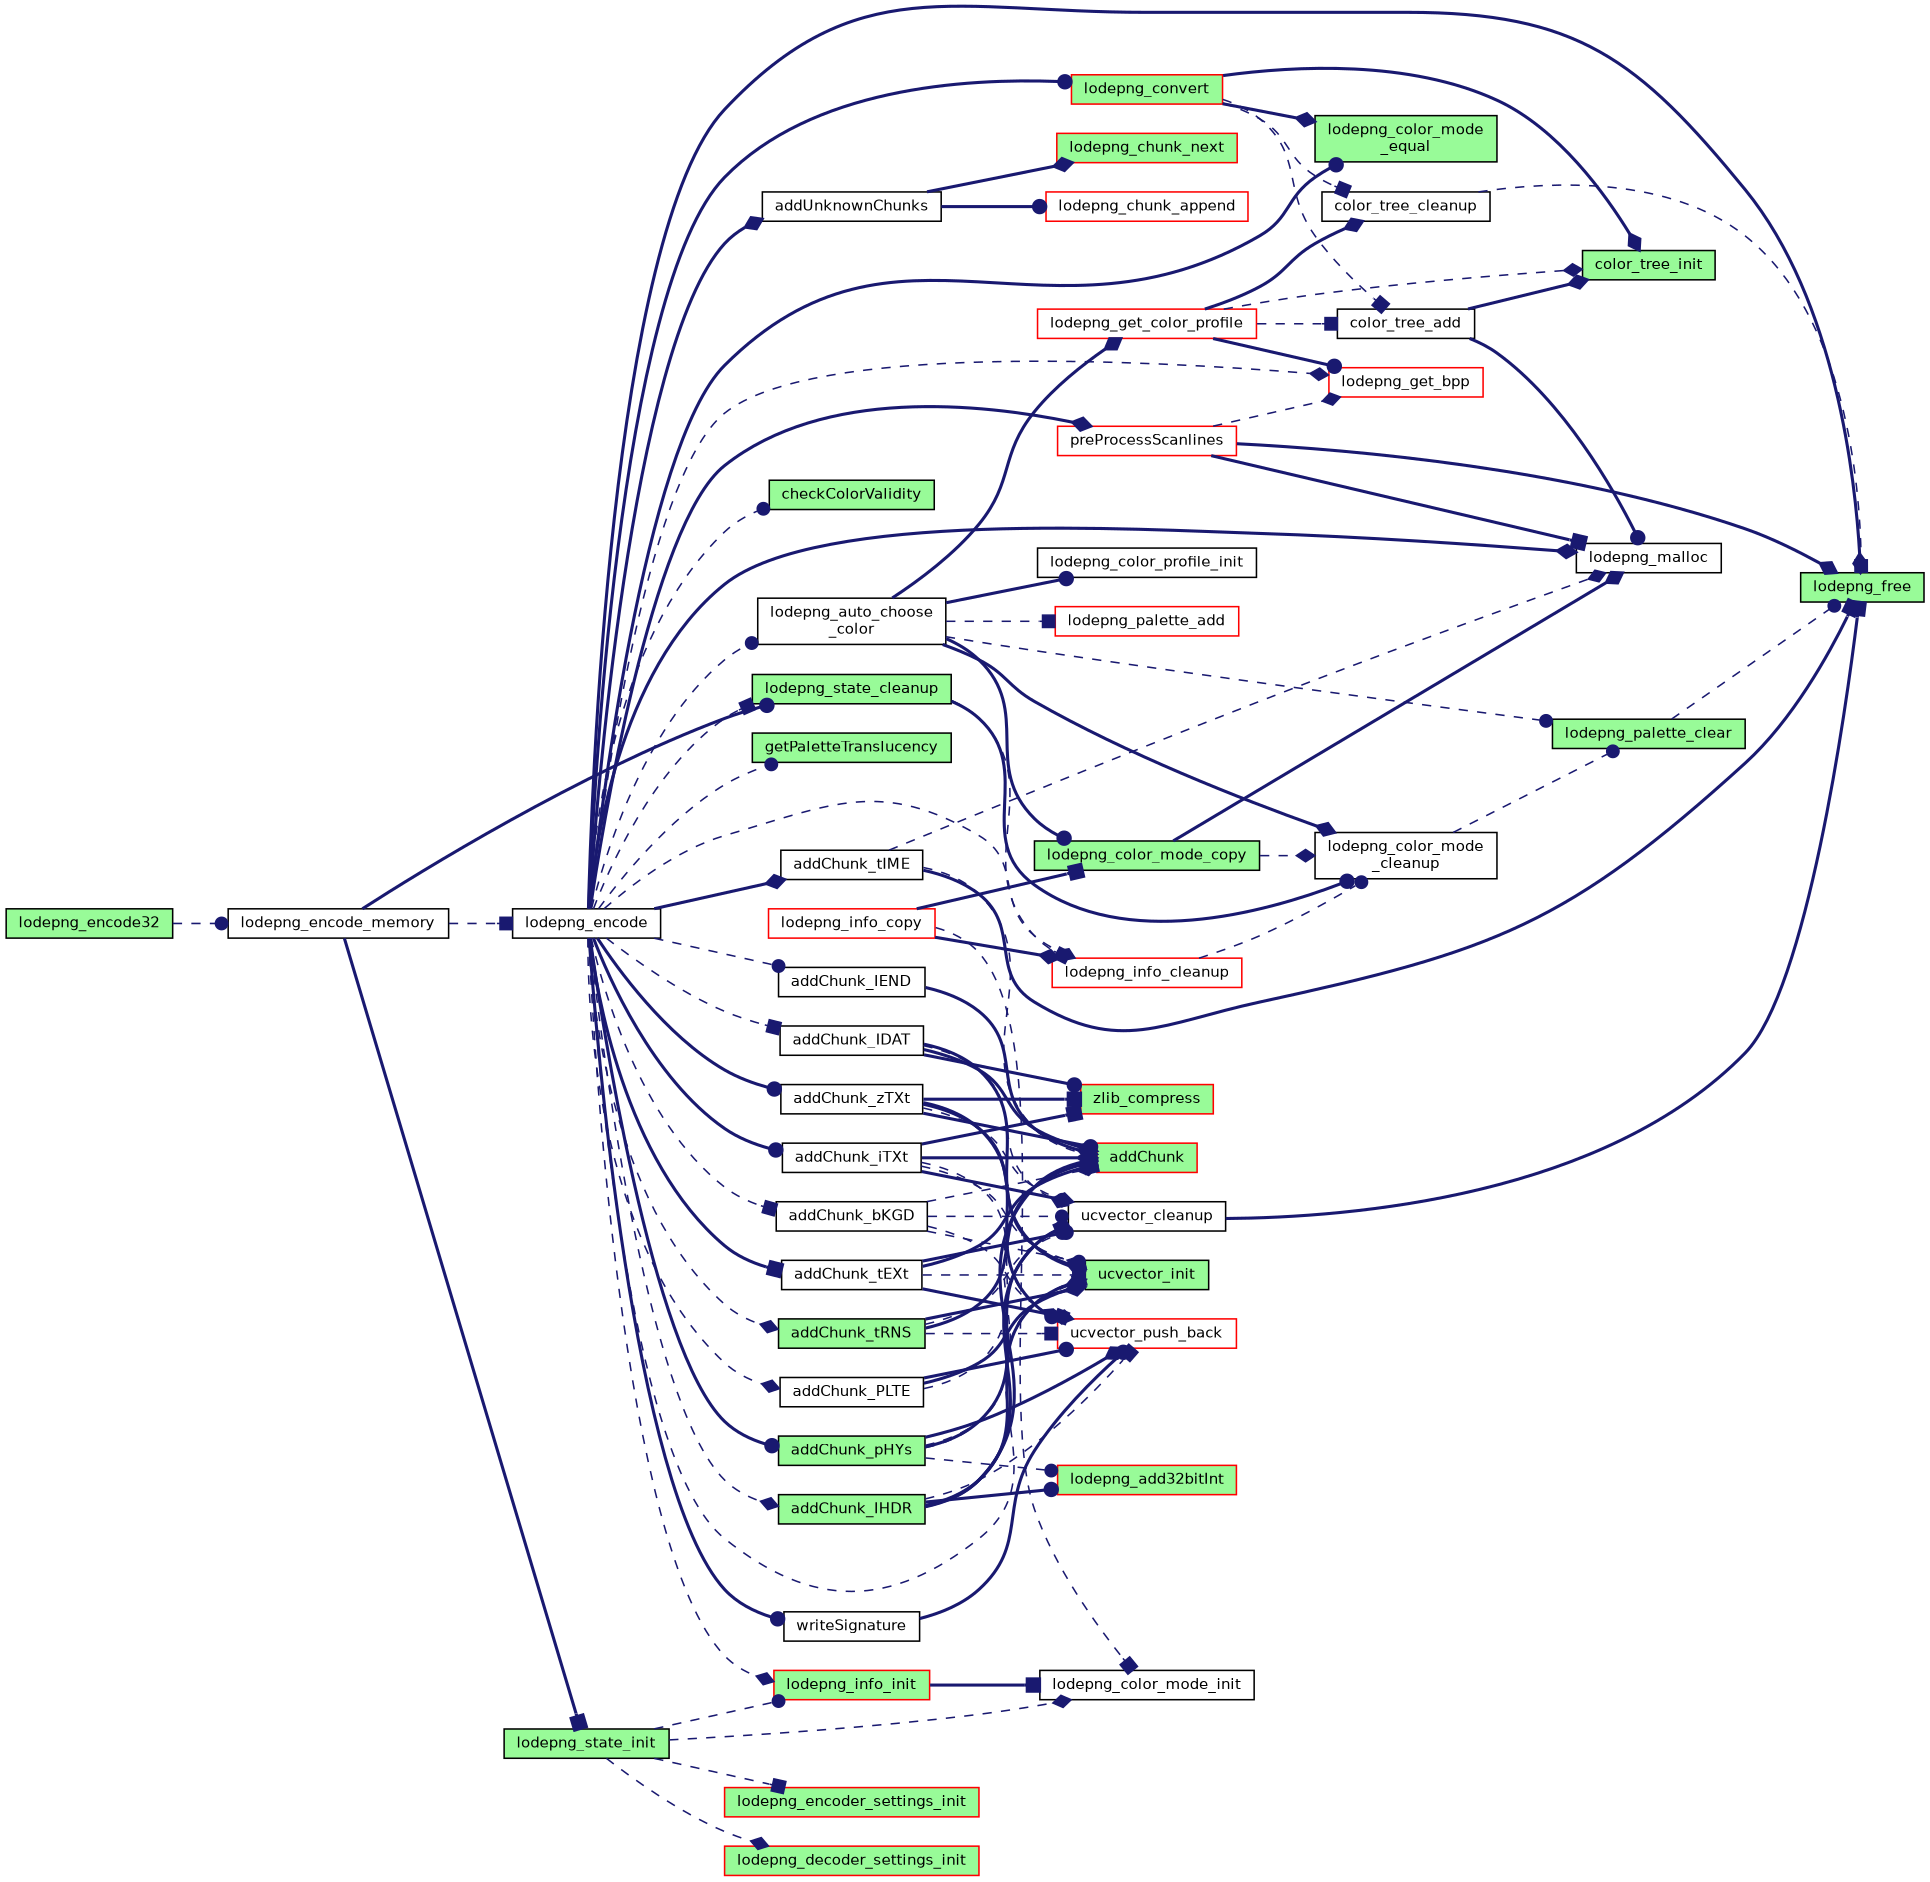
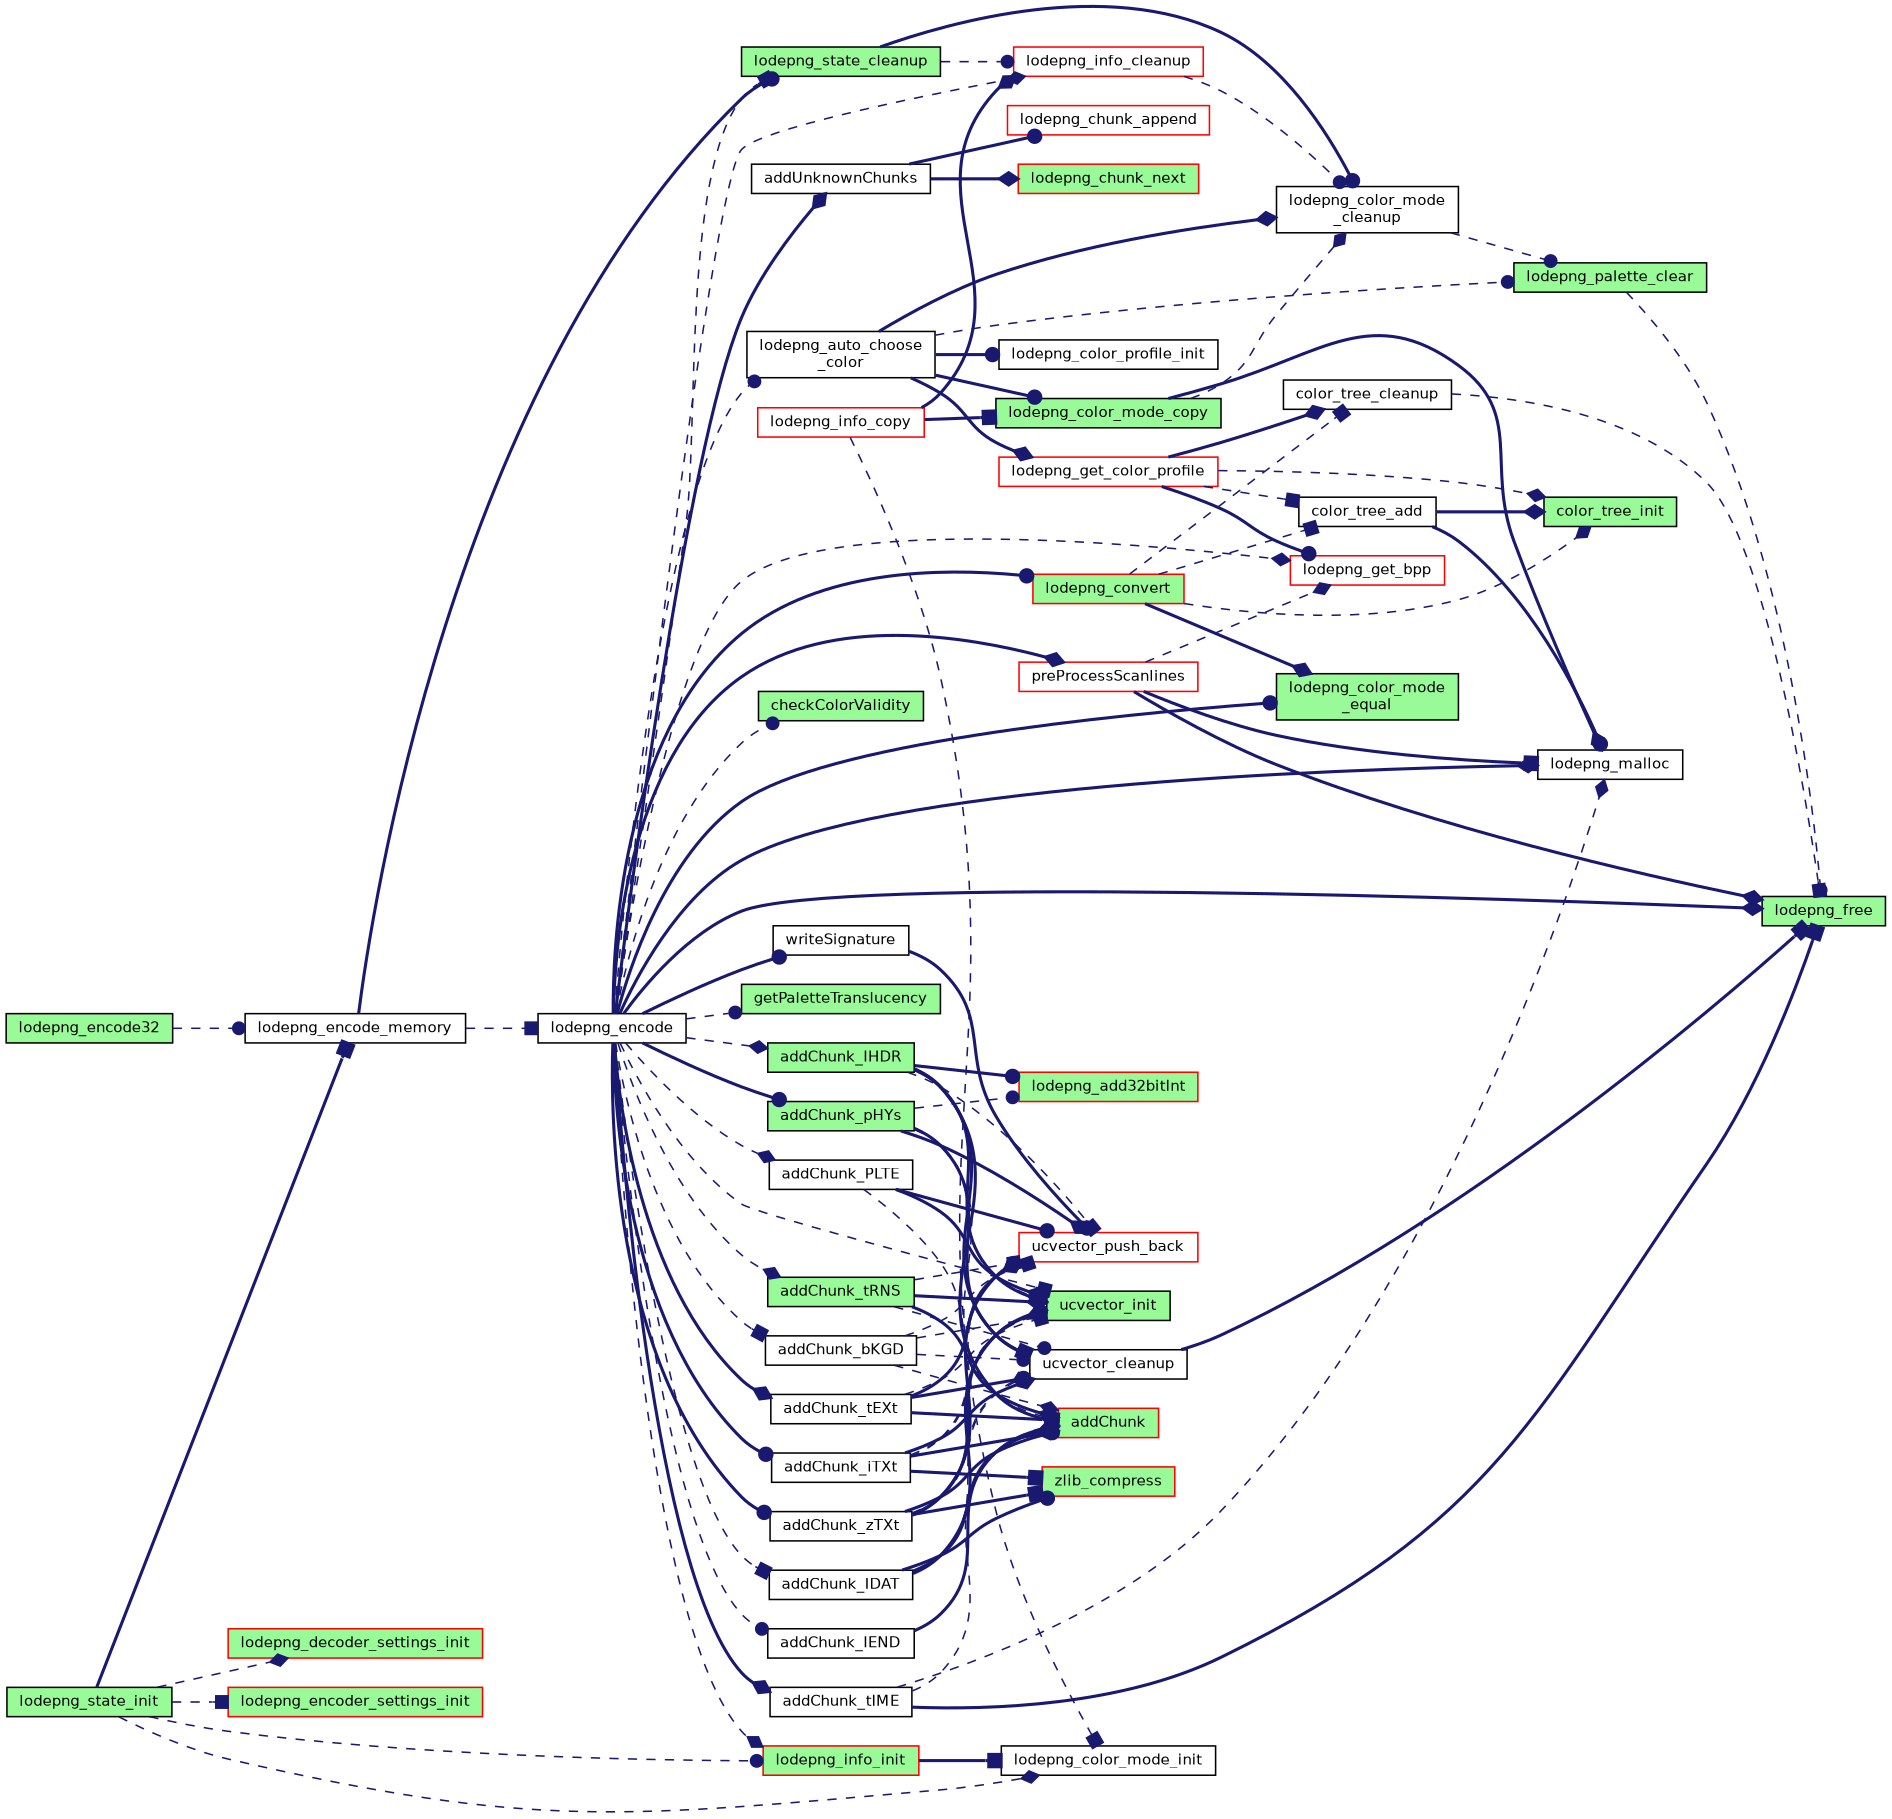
edge "lodepng_convert" -> "color_tree_init": style bold -> dashed
node "lodepng_palette_add": removed
edge "lodepng_state_cleanup" -> "lodepng_info_cleanup": arrowhead box -> dot
edge "lodepng_encode" -> "addChunk_tEXt": arrowhead box -> diamond
edge "lodepng_encode_memory" -> "lodepng_state_init": reversed
